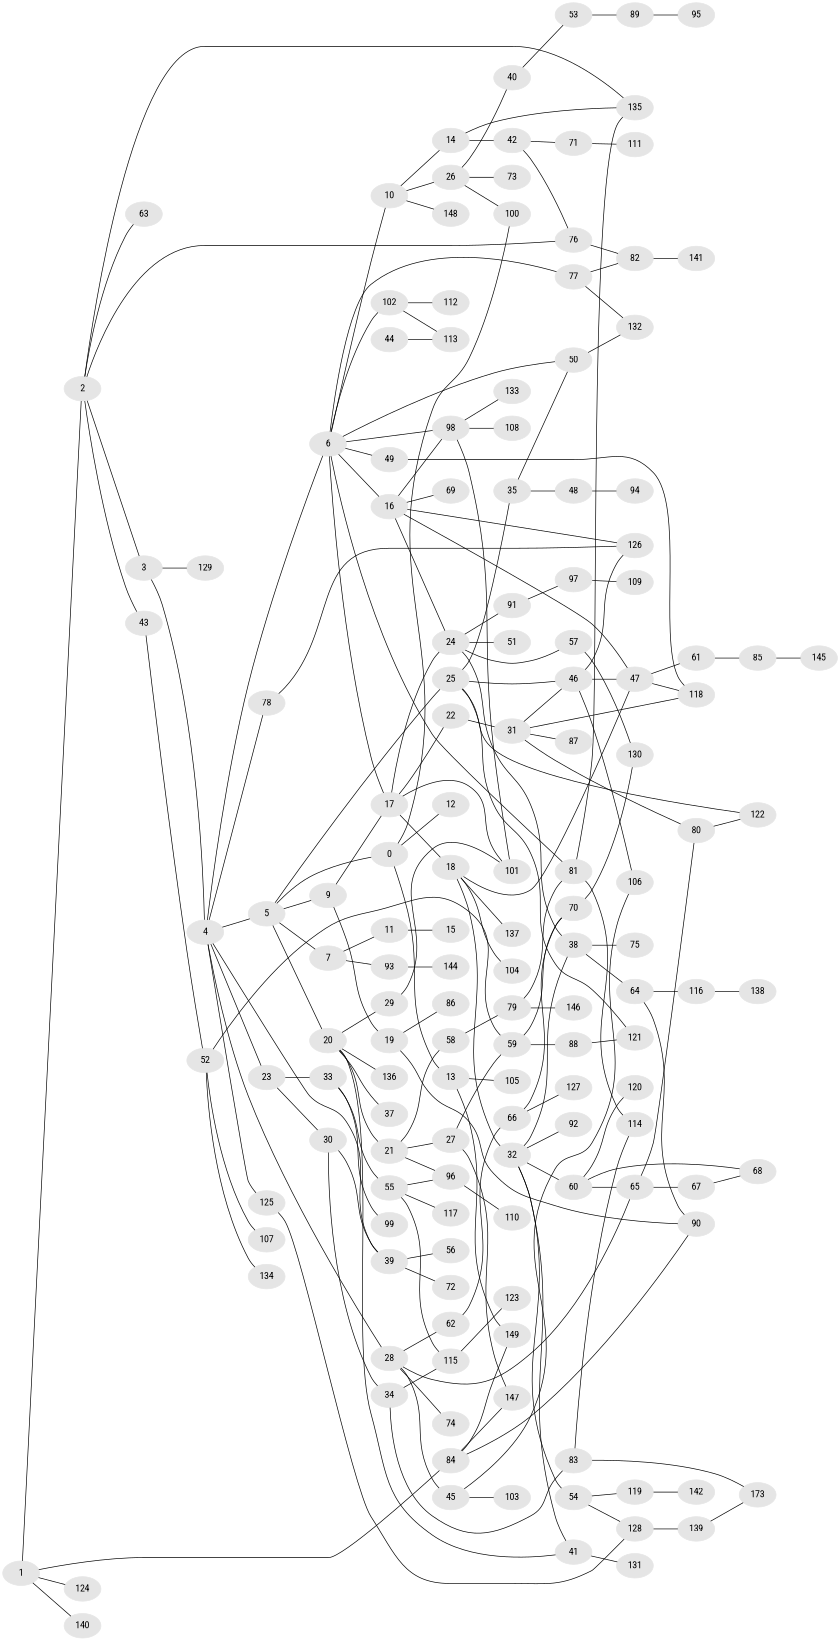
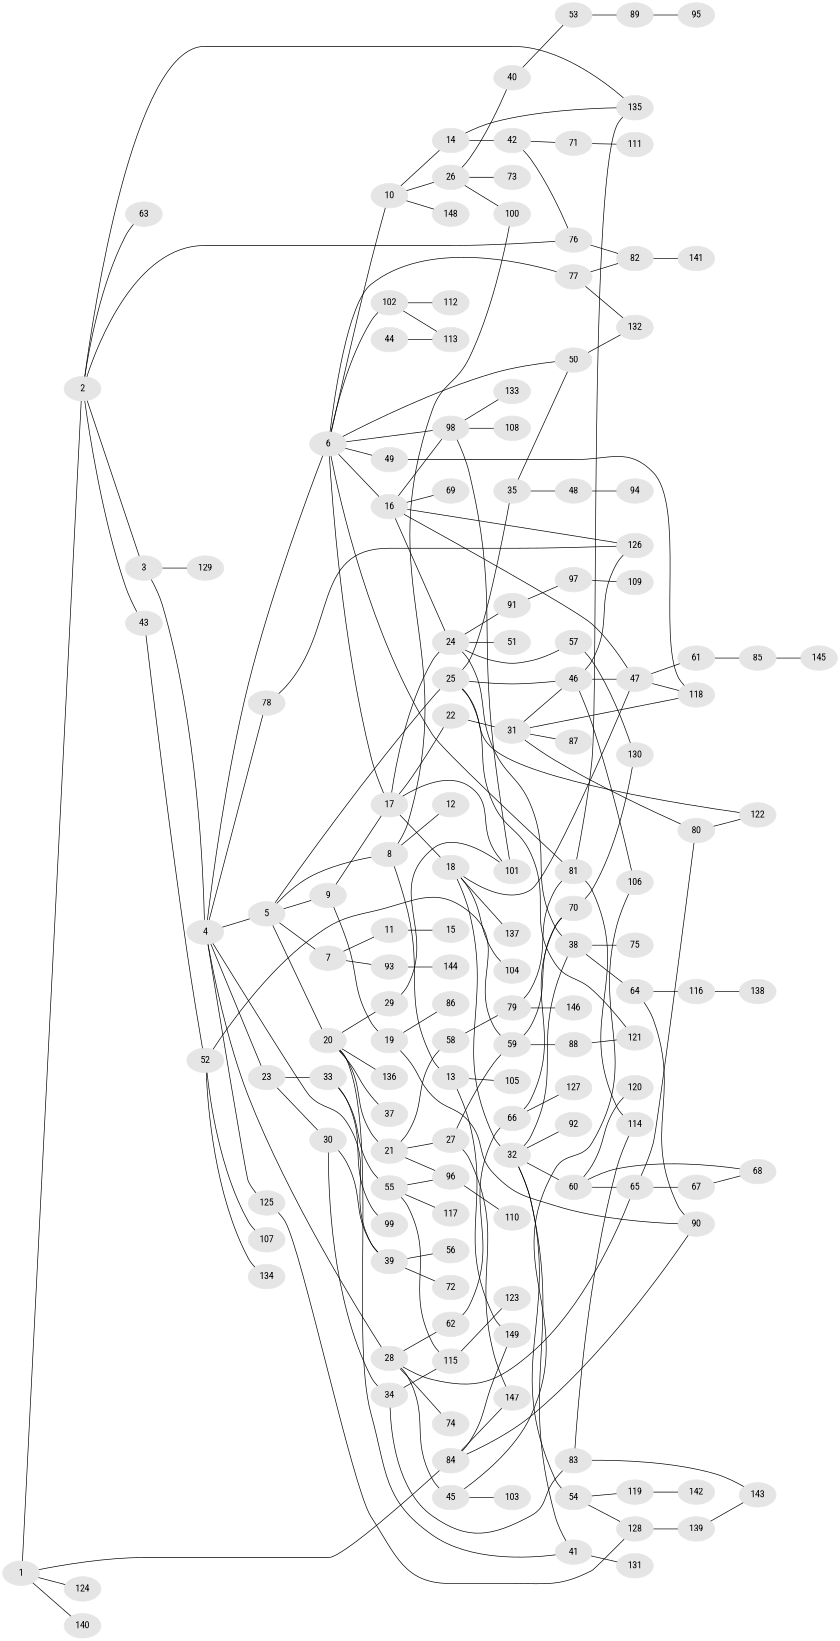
node "0": label "0" -> "8"
node "173": label "173" -> "143"
